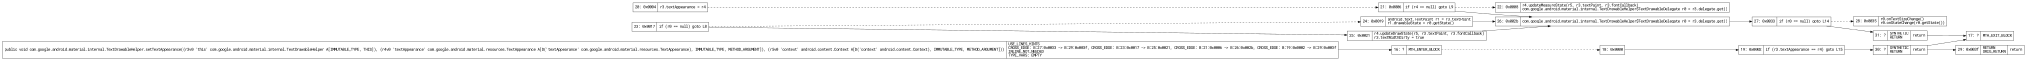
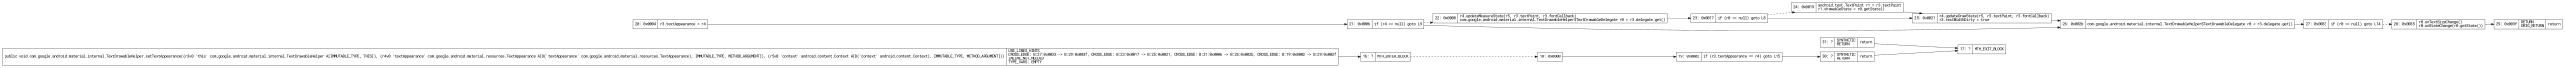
edge "20: 0x0004" -> "21: 0x0006": style dashed -> solid
edge "22: 0x0008" -> "23: 0x0017": added
edge "24: 0x0019" -> "26: 0x002b": now "24: 0x0019" -> "25: 0x0021"
edge "27: 0x0033" -> "31: ?": removed
edge "30: ?" -> "29: 0x003f": now "28: 0x0035" -> "29: 0x003f"
